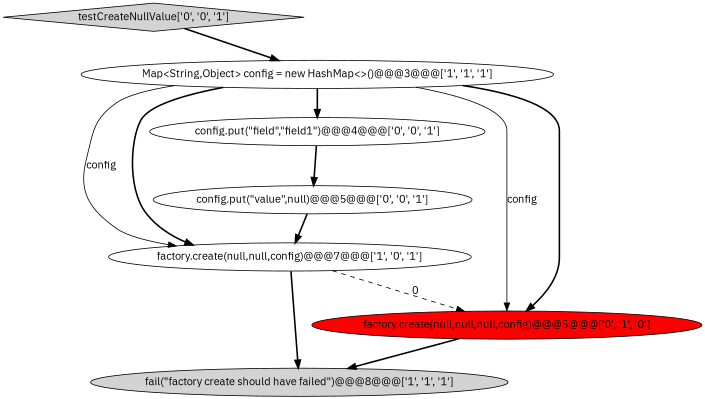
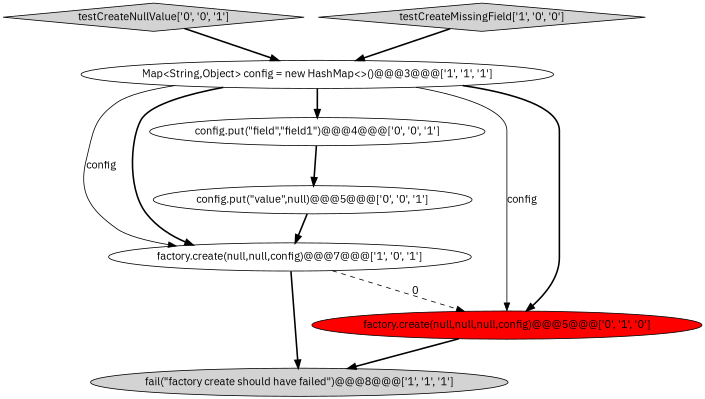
node "testCreateMissingField['1', '0', '0']": added
